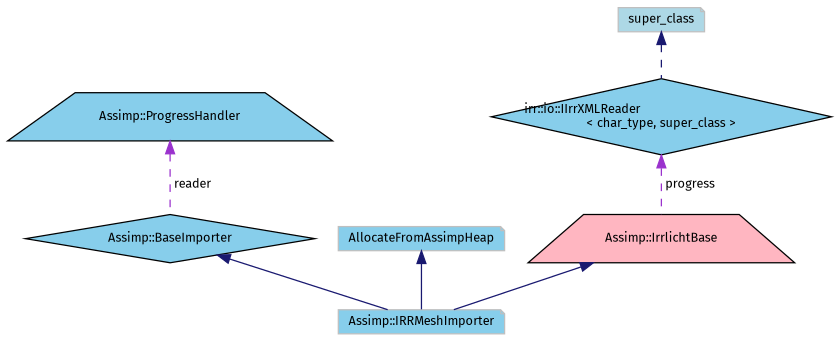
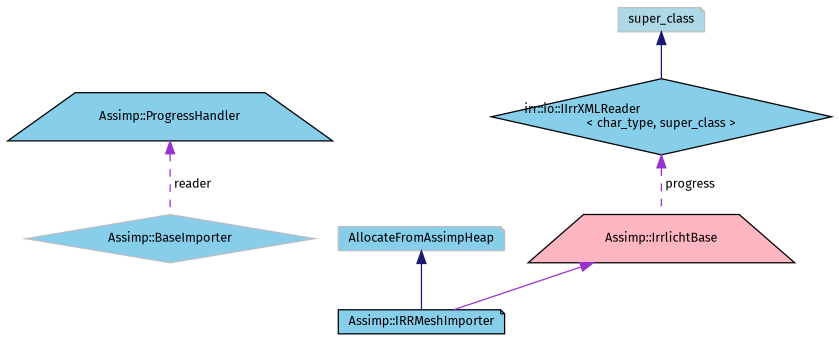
edge "irr::io::IIrrXMLReader < char_type, super_class >" -> "super_class": style dashed -> solid
node "Assimp::BaseImporter": color black -> grey75
edge "Assimp::IRRMeshImporter" -> "Assimp::BaseImporter": removed
edge "Assimp::IRRMeshImporter" -> "Assimp::IrrlichtBase": color midnightblue -> darkorchid3
node "Assimp::IRRMeshImporter": color grey75 -> black
